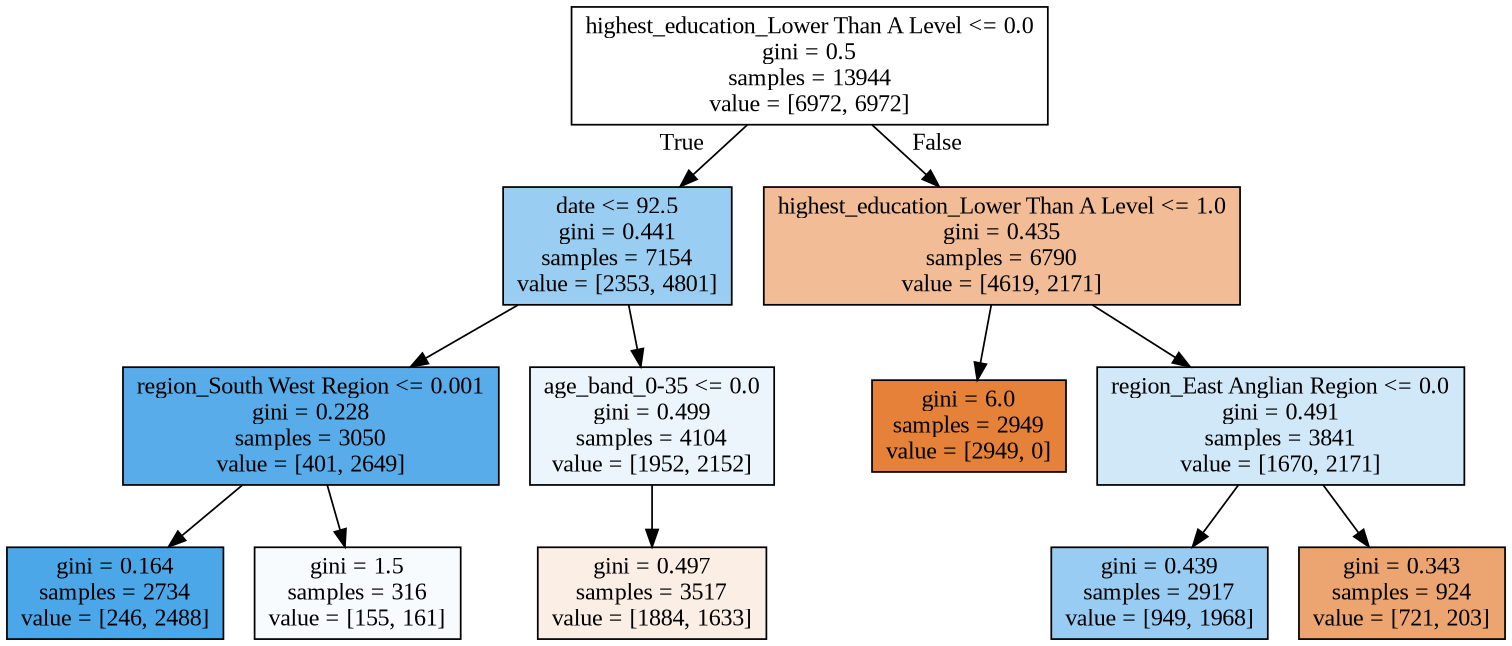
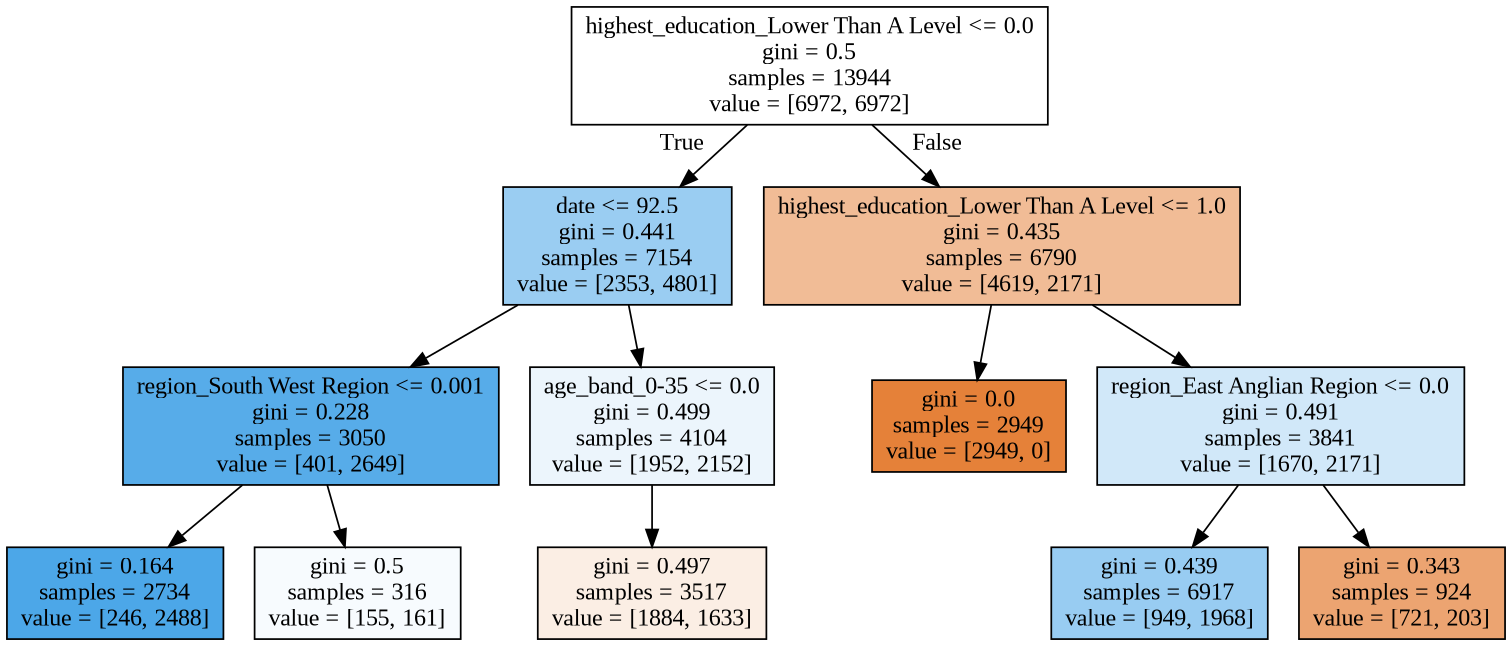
node "gini = 6.0 samples = 2949 value = [2949, 0]": label "gini = 6.0 samples = 2949 value = [2949, 0]" -> "gini = 0.0 samples = 2949 value = [2949, 0]"
node "gini = 1.5 samples = 316 value = [155, 161]": label "gini = 1.5 samples = 316 value = [155, 161]" -> "gini = 0.5 samples = 316 value = [155, 161]"
node "gini = 0.439 samples = 2917 value = [949, 1968]": label "gini = 0.439 samples = 2917 value = [949, 1968]" -> "gini = 0.439 samples = 6917 value = [949, 1968]"
